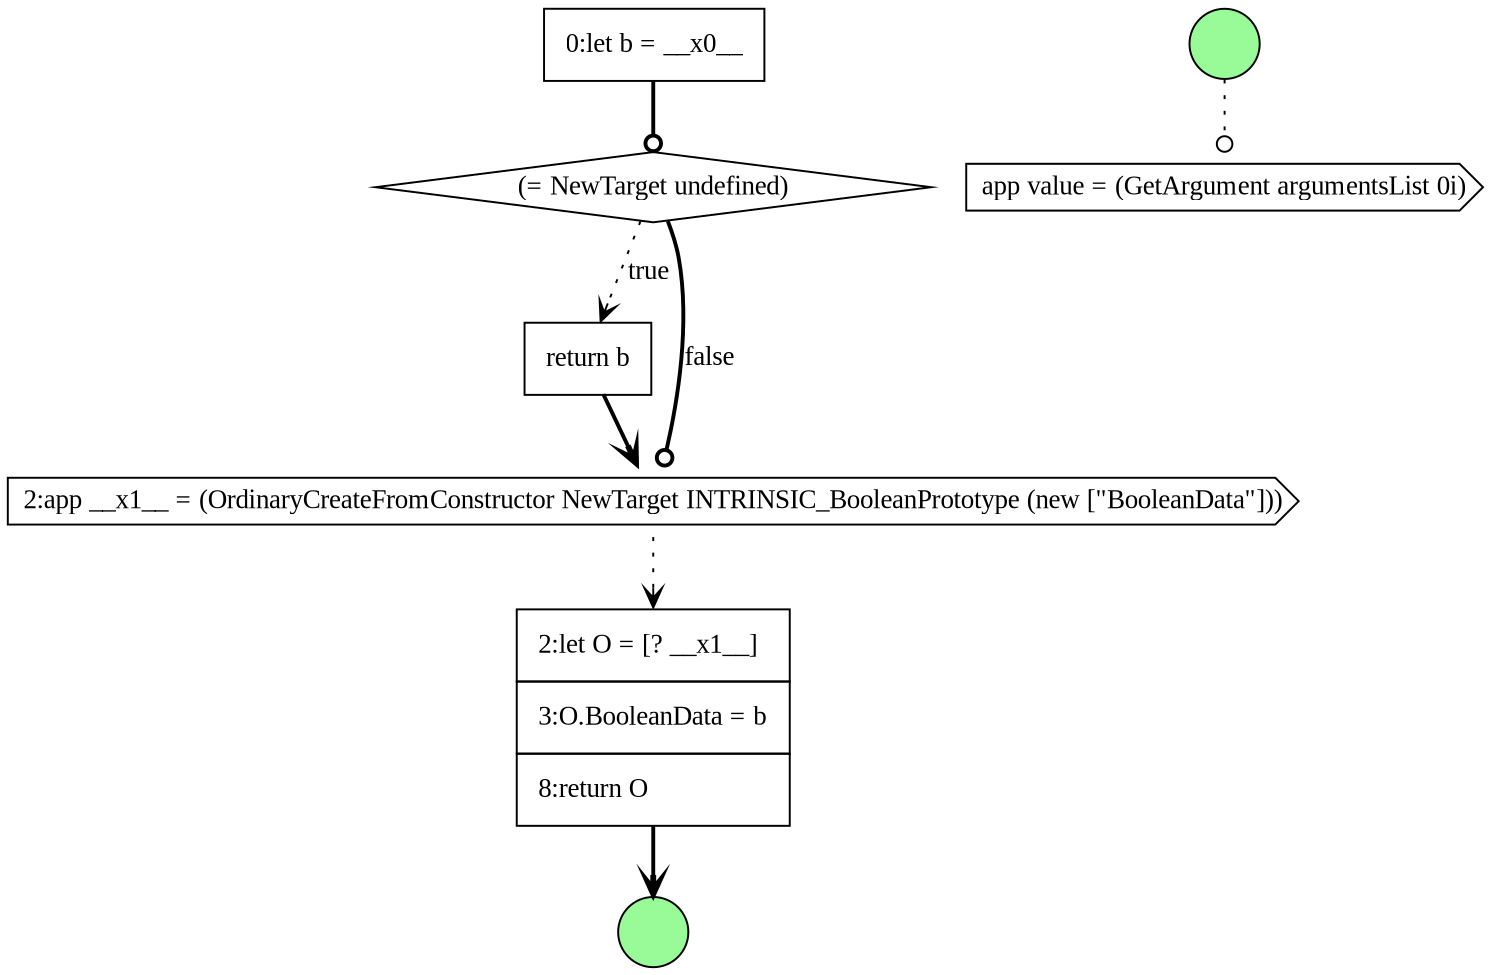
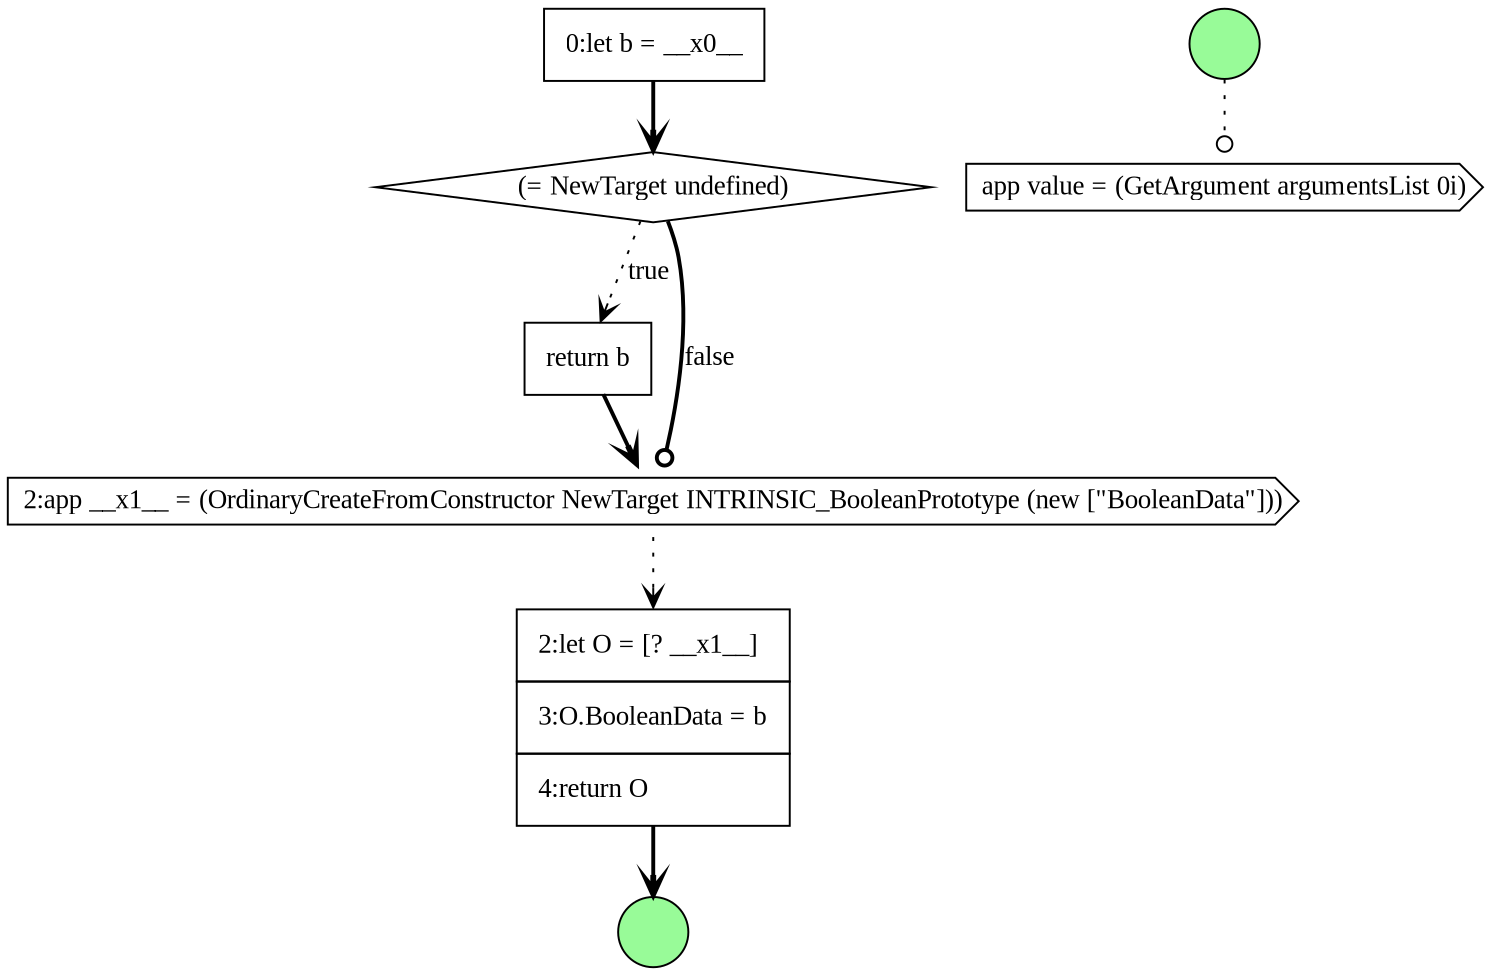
edge "0:let b = __x0__" -> "(= NewTarget undefined)": arrowhead odot -> vee
node "2:let O = [? __x1__]": text "8:return O" -> "4:return O"
